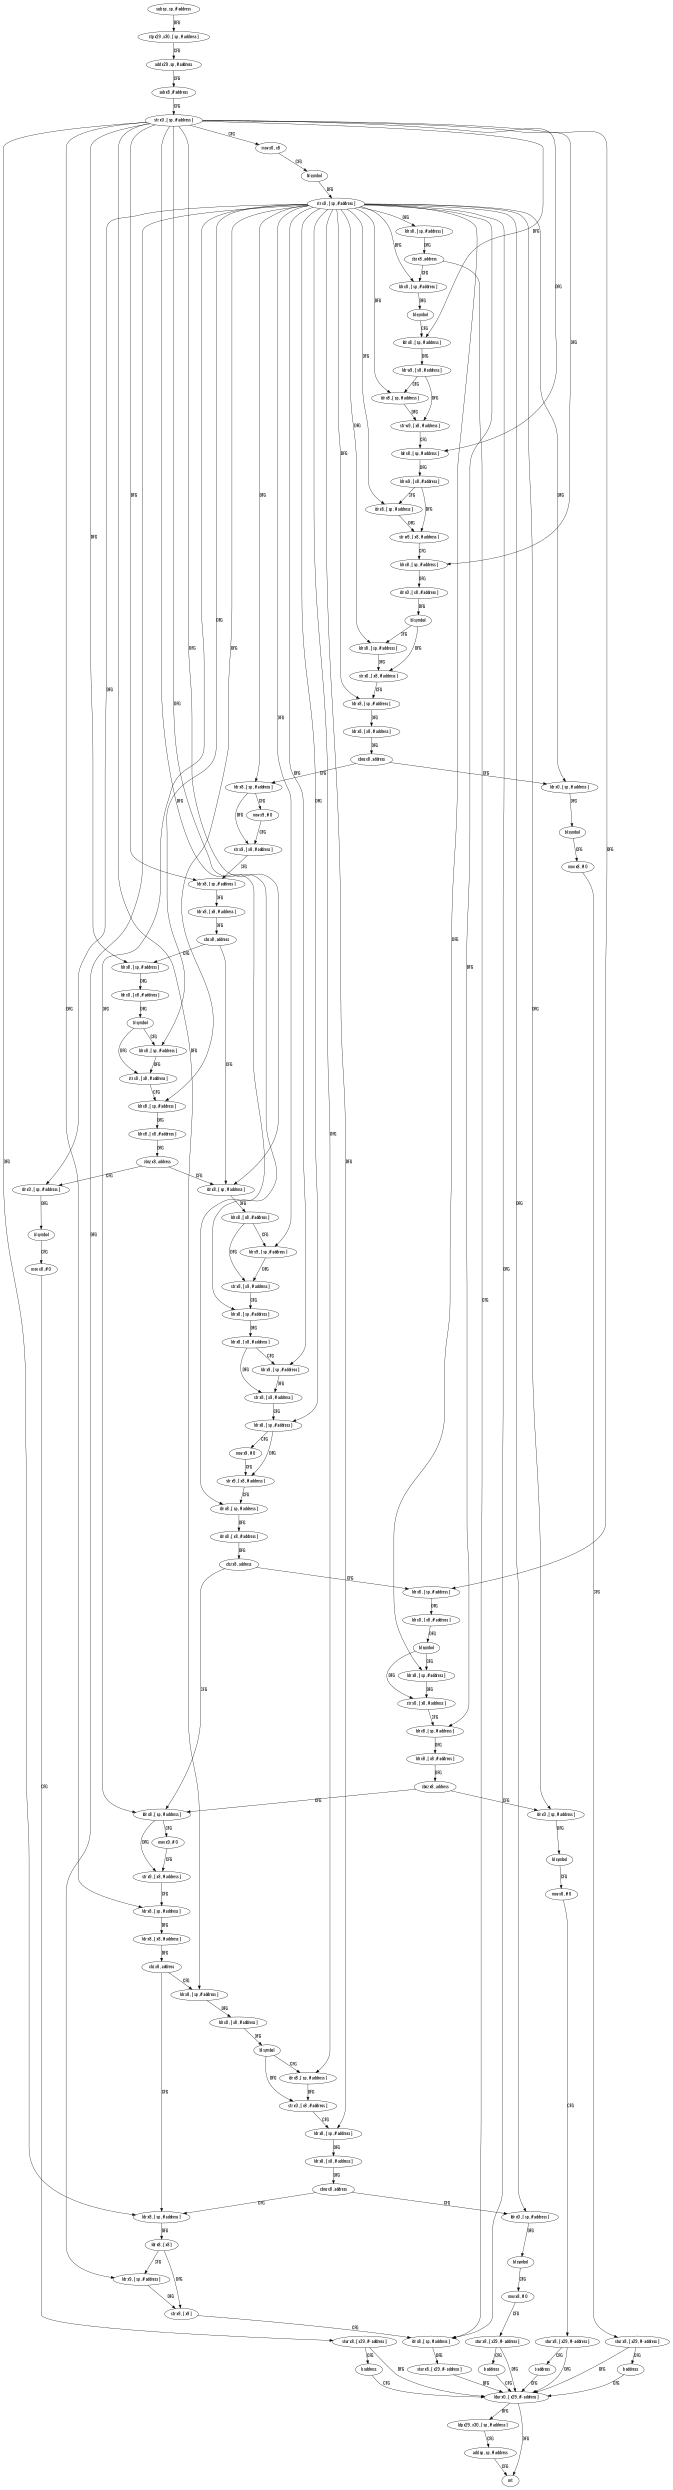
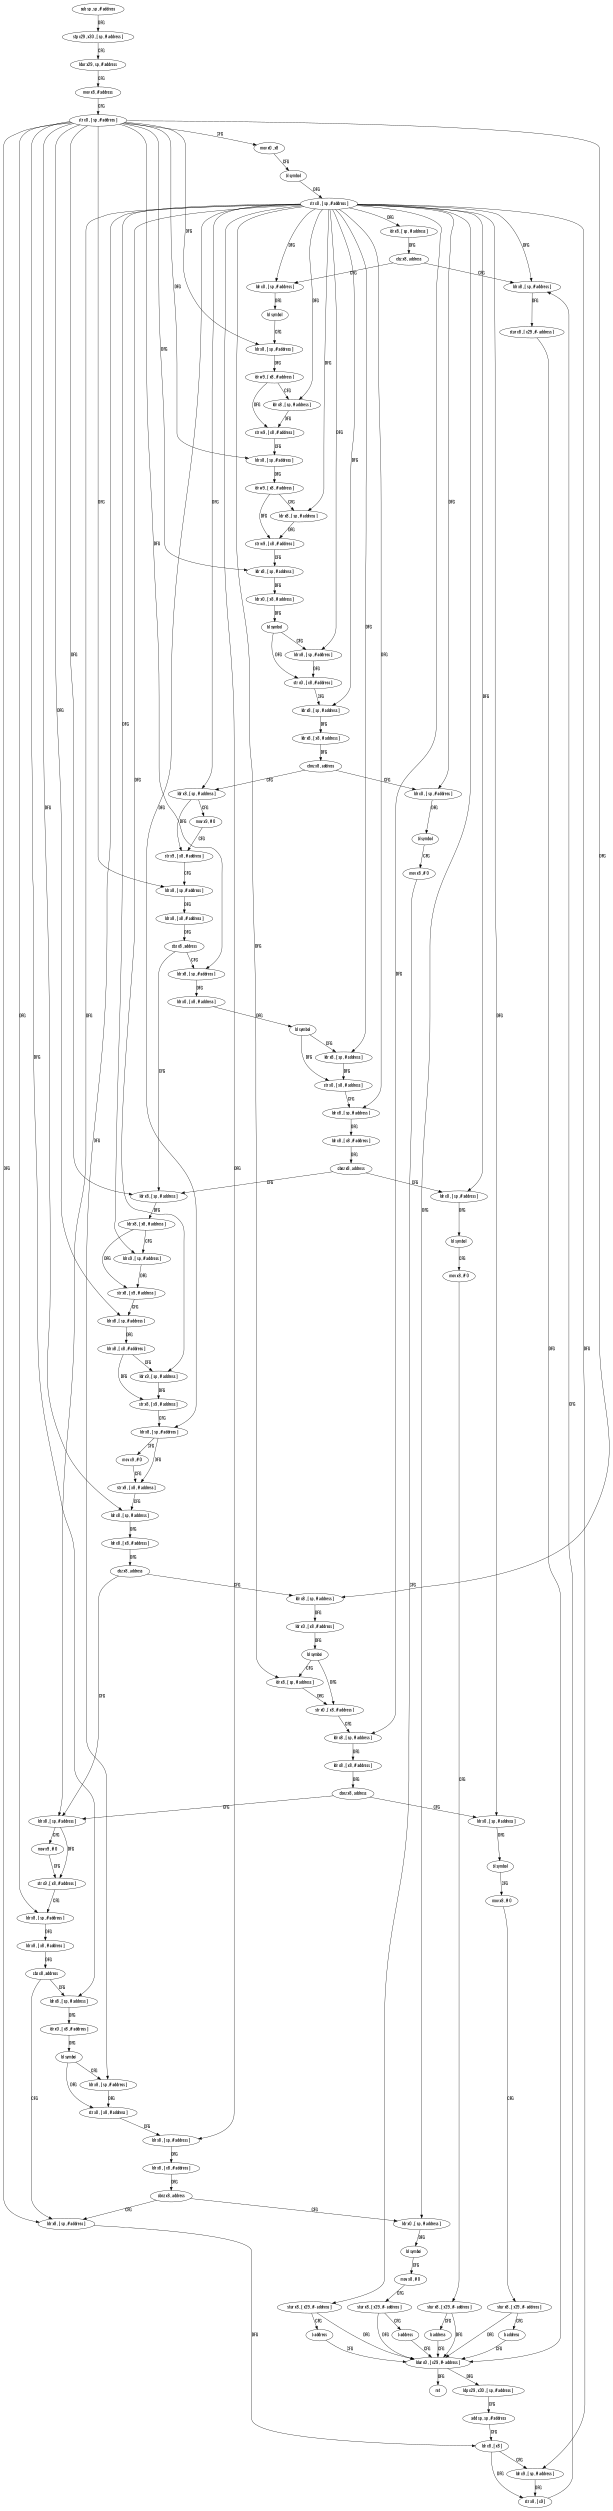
node "add x29 , sp , # address": label "add x29 , sp , # address" -> "ldur x29 , sp , # address"
node "sub x8 , # address": label "sub x8 , # address" -> "mov x8 , # address"
edge "add sp , sp , # address" -> "ret": now "add sp , sp , # address" -> "ldr x8 , [ x8 ]"
